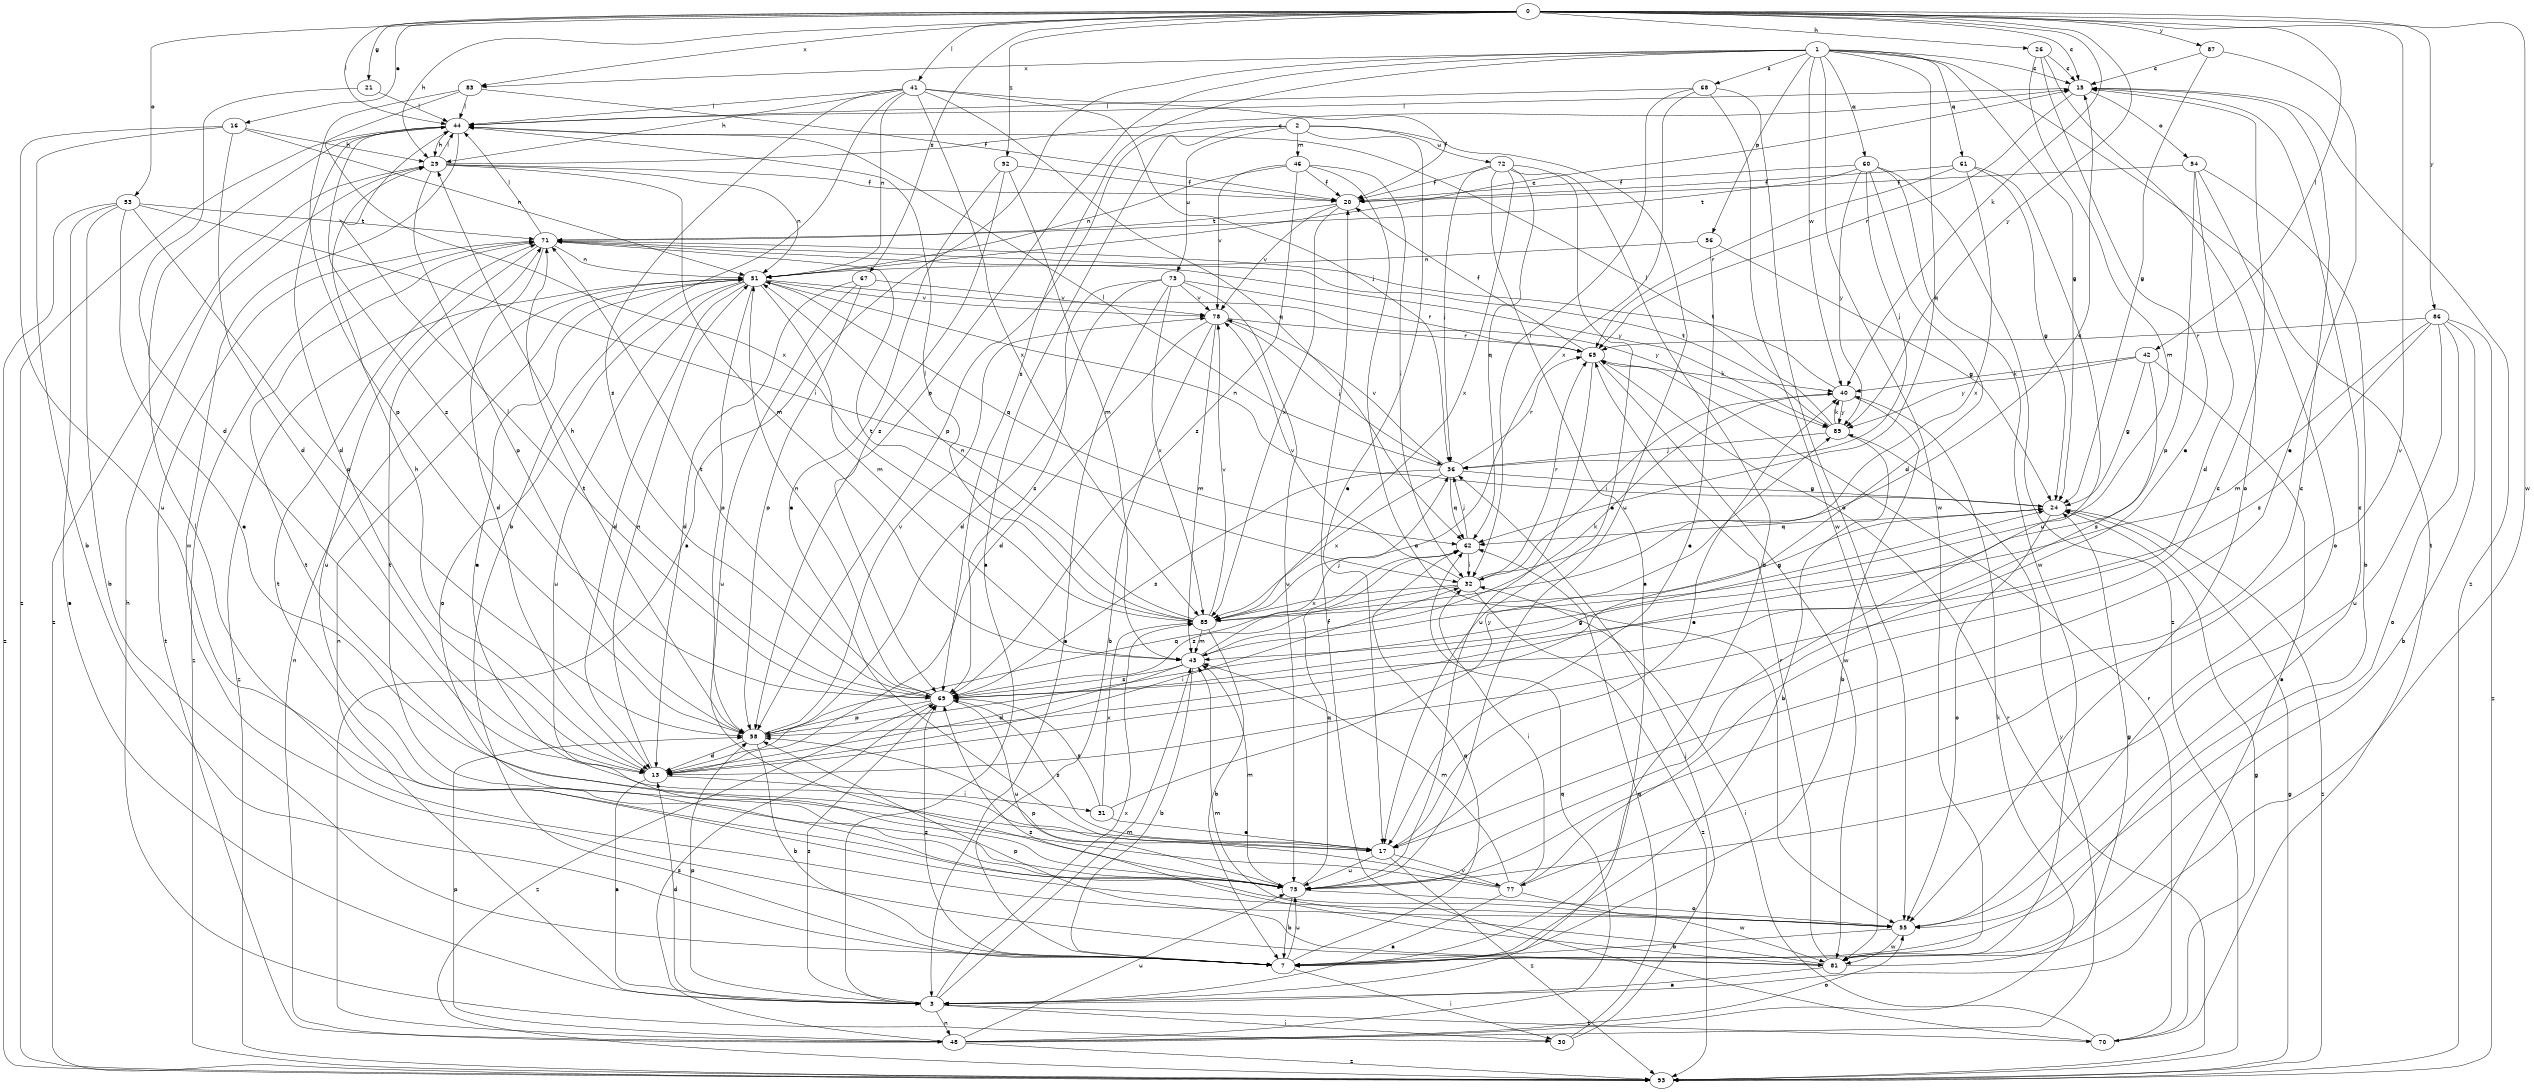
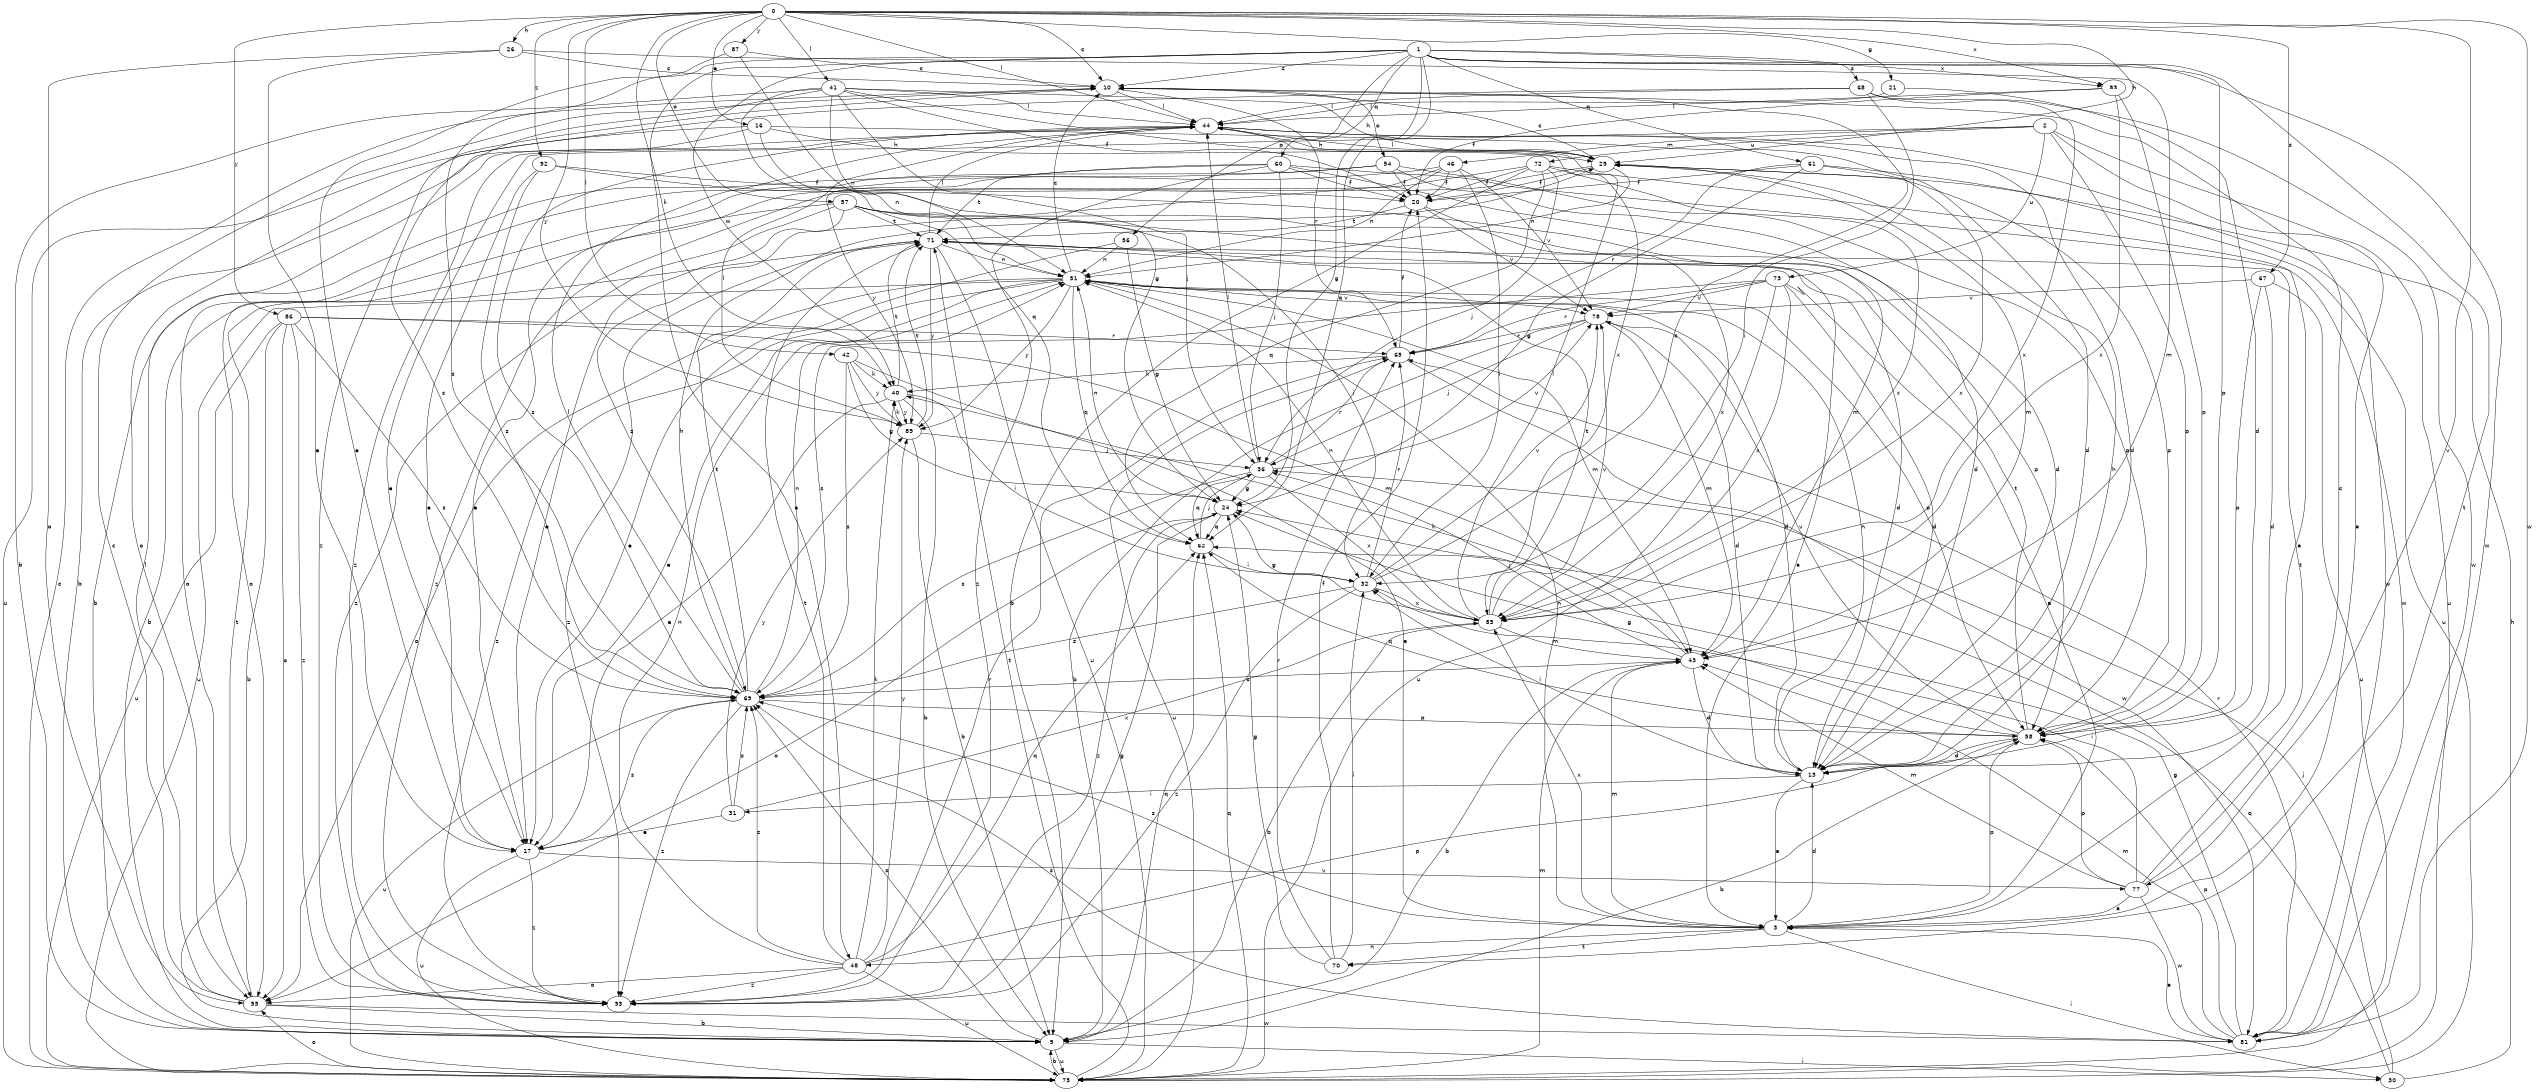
node "15": label "15" -> "10"
node "53": label "53" -> "57"
edge "17" -> "40": reversed
node "7": label "7" -> "9"
